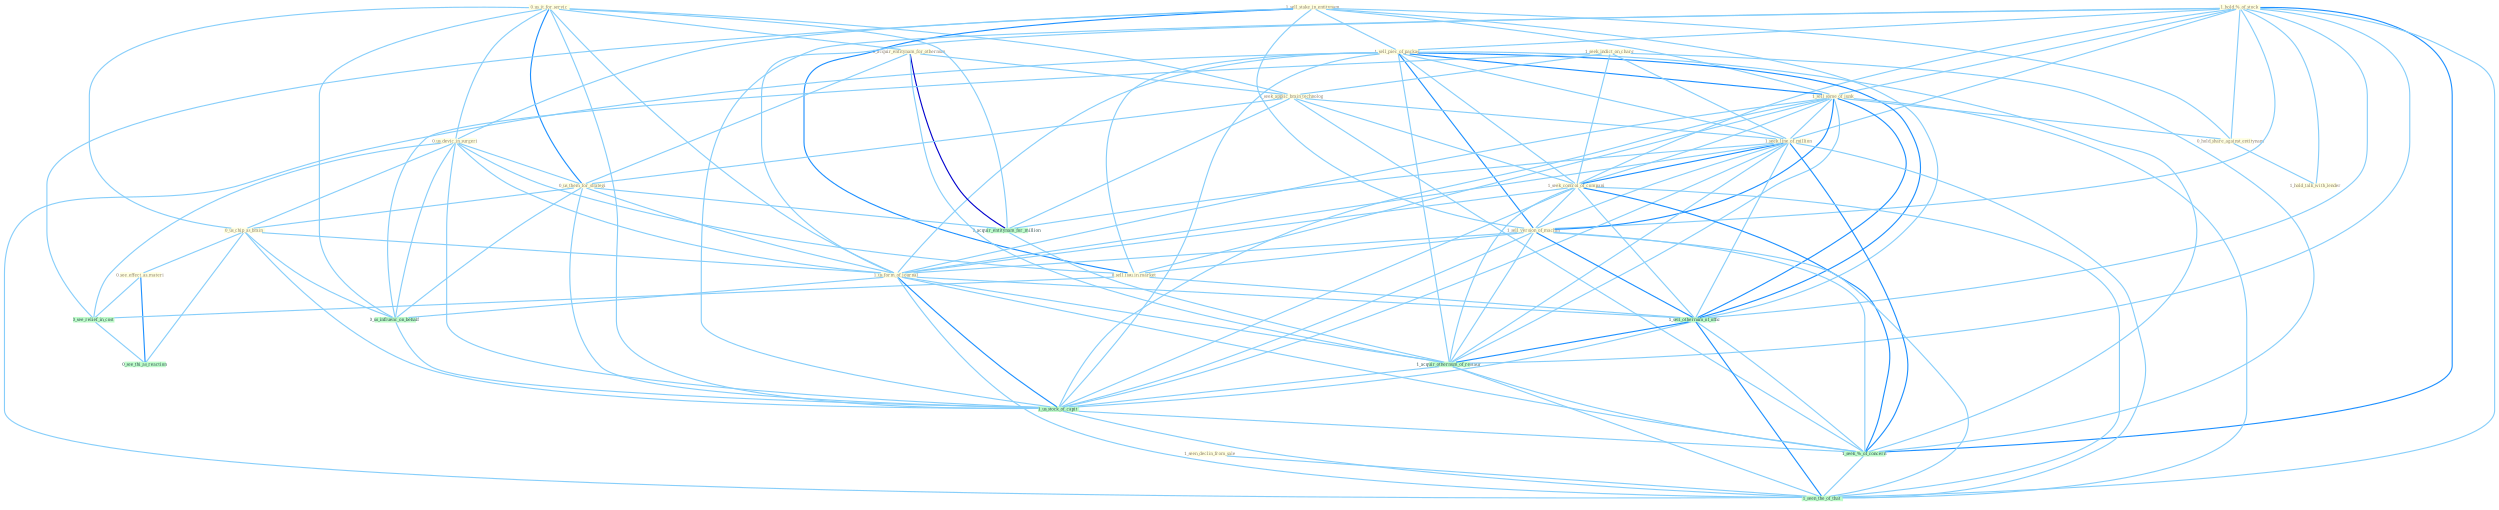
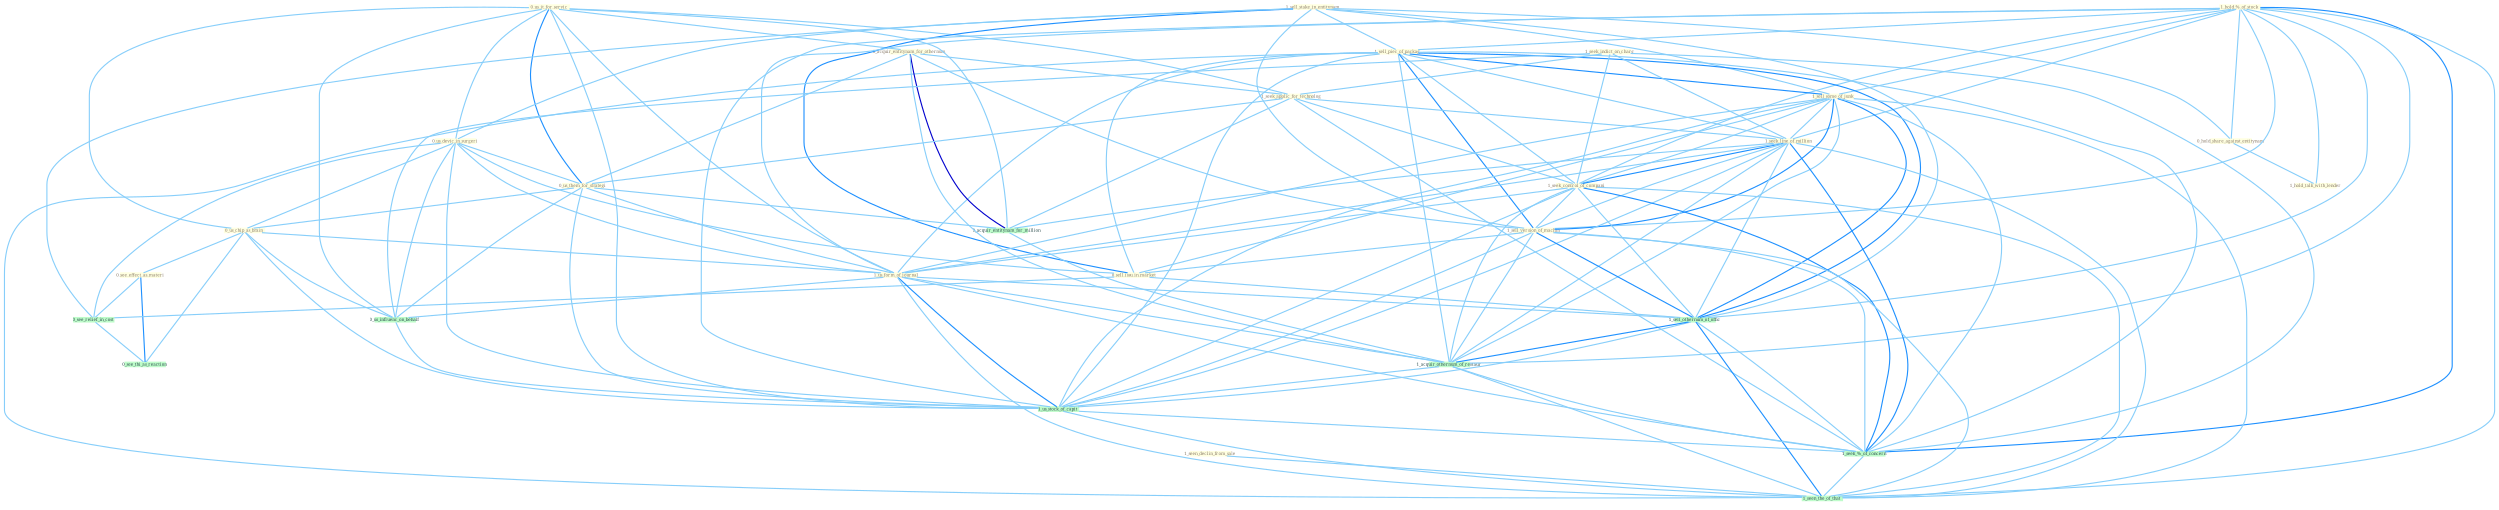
node "1_seek_applic_brain_technolog": label "1_seek_applic_brain_technolog" -> "1_seek_applic_for_technolog"
edge "1_sell_some_of_junk" -- "0_hold_share_against_entitynam": now "1_sell_some_of_junk" -- "1_seek_%_of_concern"
edge "1_sell_version_of_machin" -- "1_us_form_of_journal": now "1_sell_version_of_machin" -- "0_acquir_entitynam_for_othernum"
